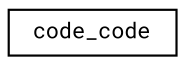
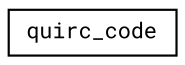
node "code_code": label "code_code" -> "quirc_code"
